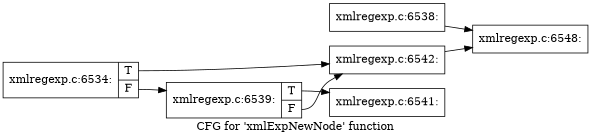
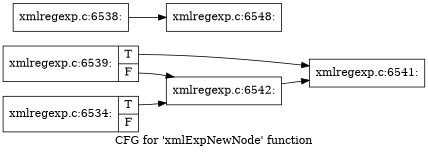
edge "xmlregexp.c:6542:" -> "xmlregexp.c:6548:": now "xmlregexp.c:6542:" -> "xmlregexp.c:6541:"
edge "xmlregexp.c:6534:" -> "xmlregexp.c:6539:": removed
